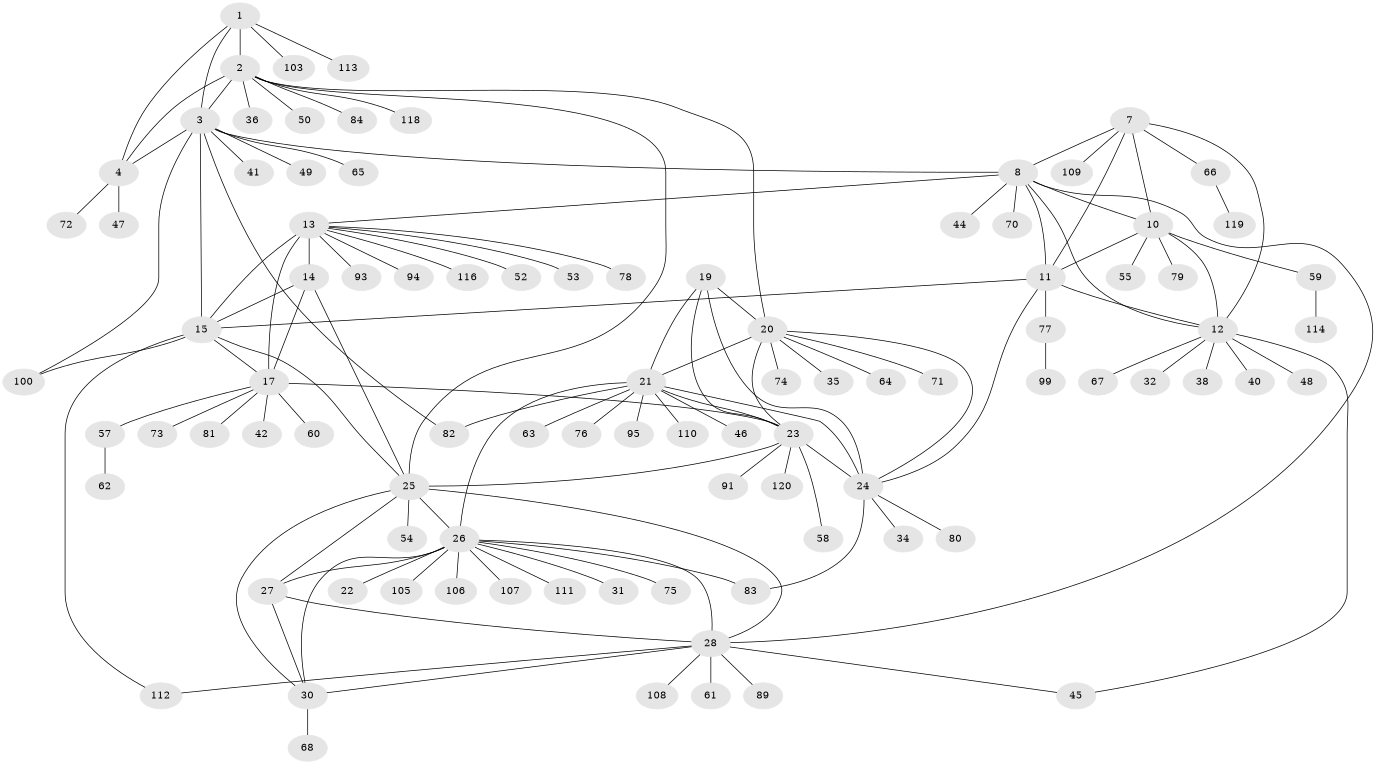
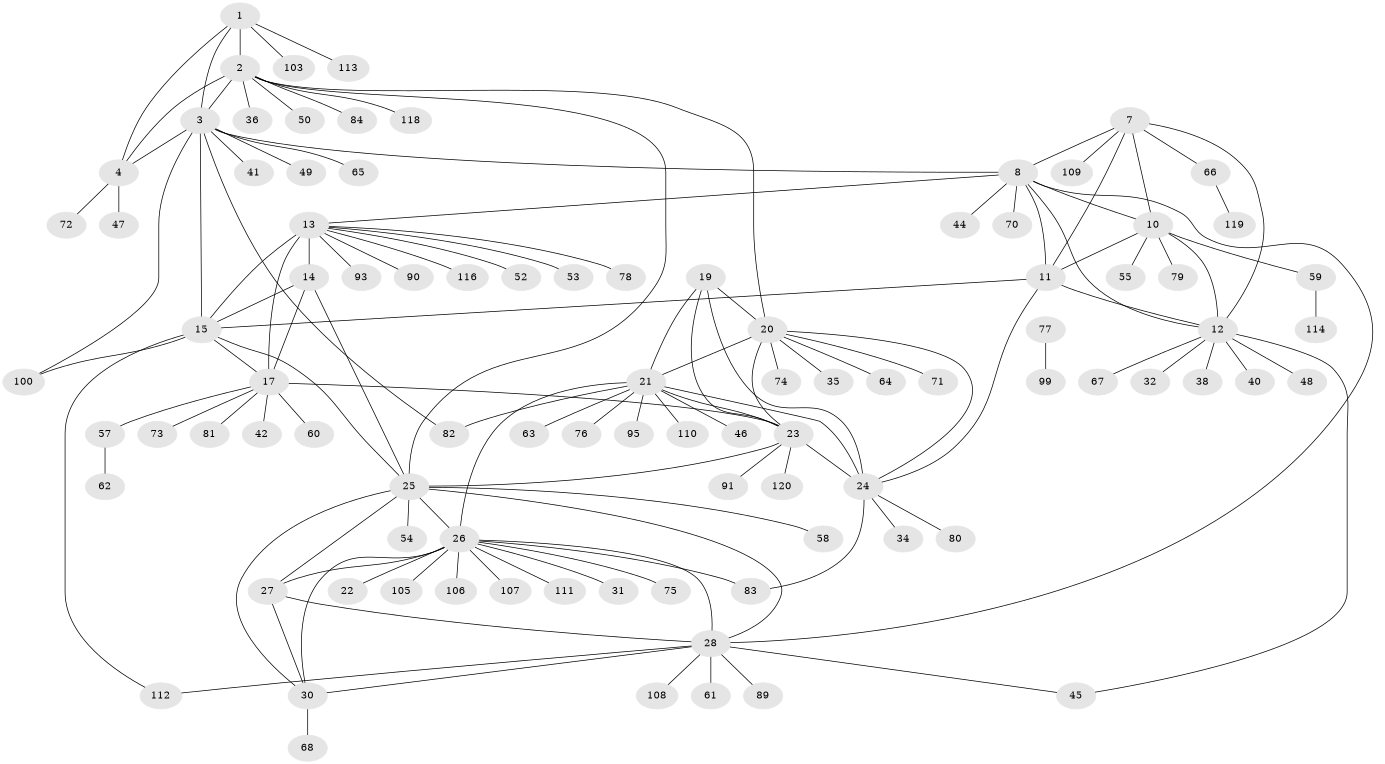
node "94": label "94" -> "90"
edge "11" -- "77": removed
edge "23" -- "58": now "25" -- "58"
